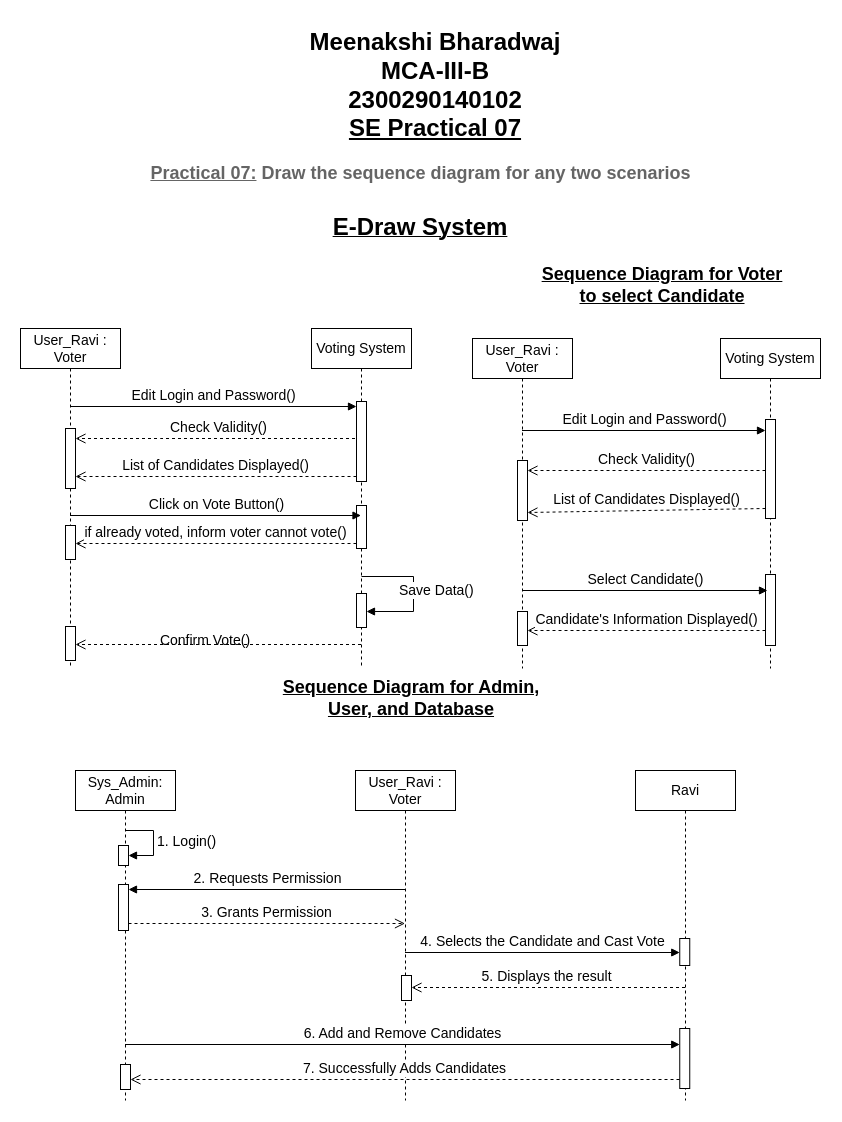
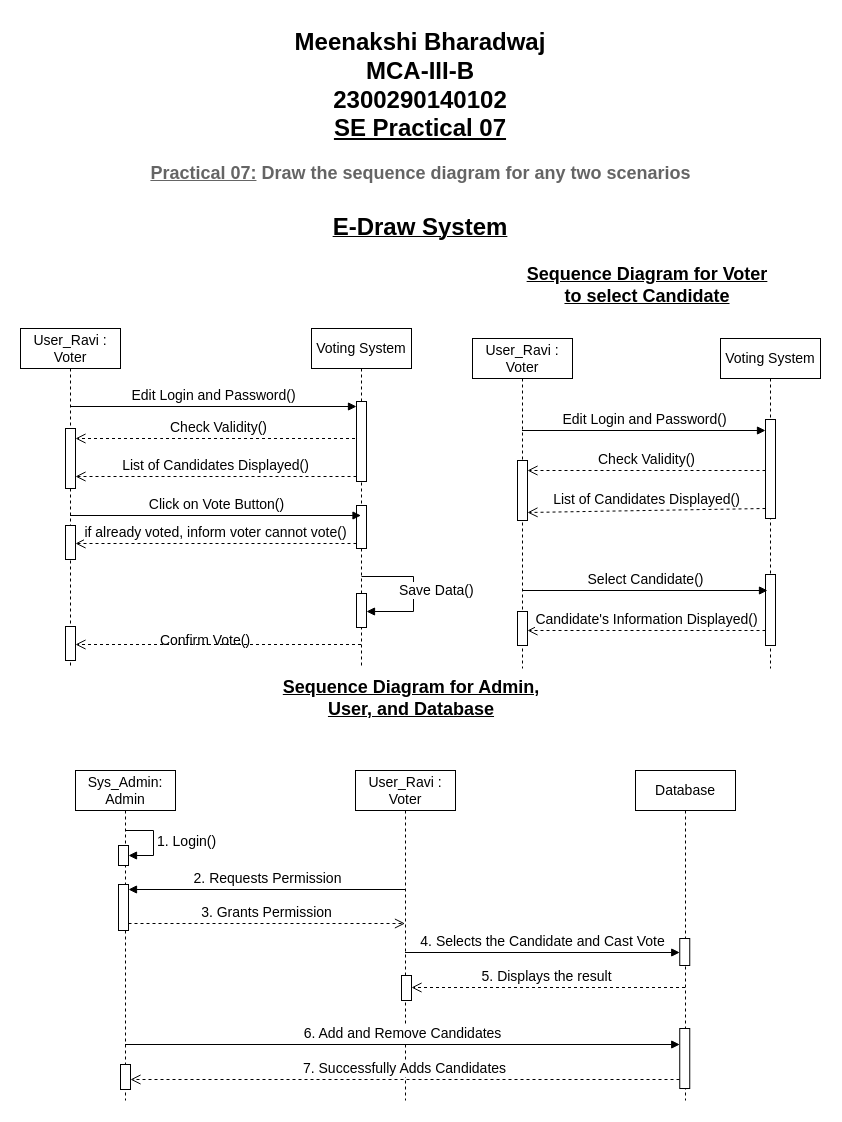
node "Meenakshi Bharadwaj MCA-III-B 2300290140102 SE Practical 07": moved (436, 86) -> (421, 86)
node "Sequence Diagram for Voter to select Candidate": moved (663, 286) -> (648, 286)
node "Ravi": label "Ravi" -> "Database"
